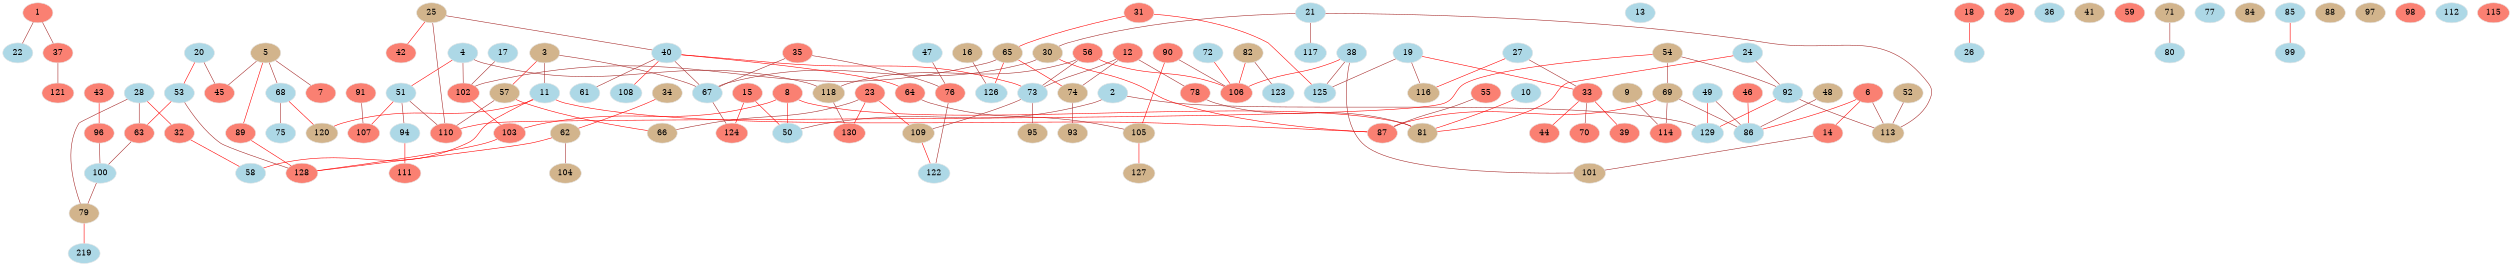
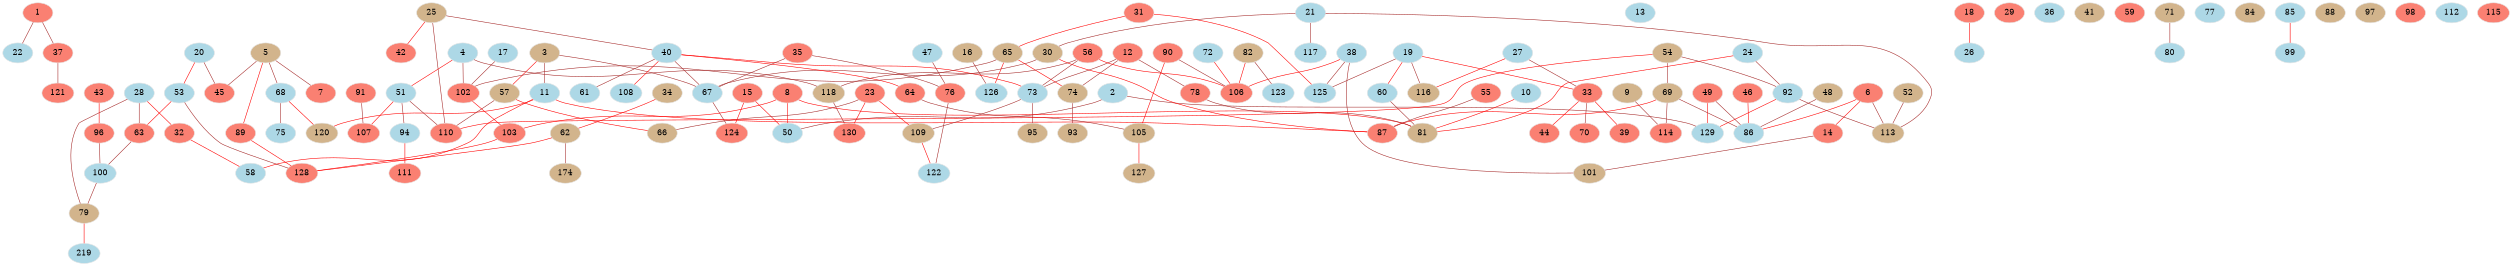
node "60": added
node "49": fillcolor lightblue -> salmon
node "104": label "104" -> "174"
